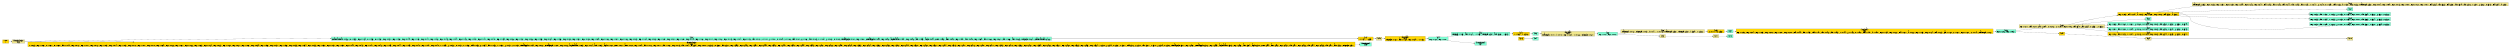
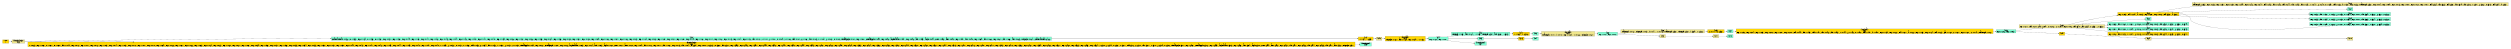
node "(4245)": added
